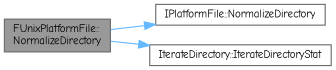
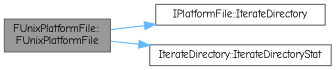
node "IPlatformFile::NormalizeDirectory": label "IPlatformFile::NormalizeDirectory" -> "IPlatformFile::IterateDirectory"
node "FUnixPlatformFile:: NormalizeDirectory": label "FUnixPlatformFile:: NormalizeDirectory" -> "FUnixPlatformFile:: FUnixPlatformFile"
